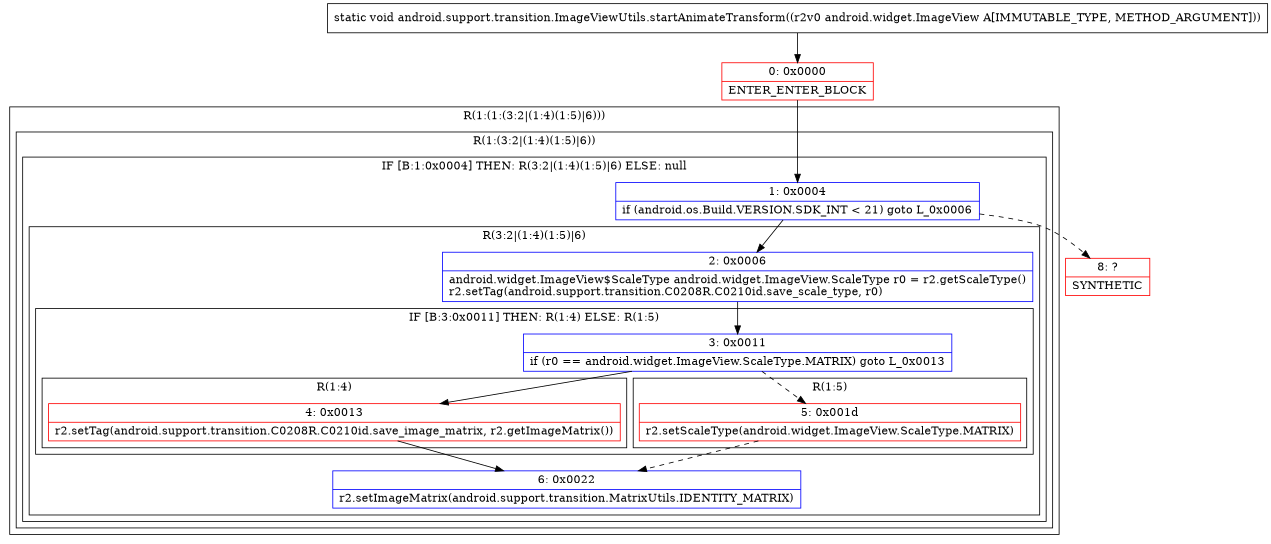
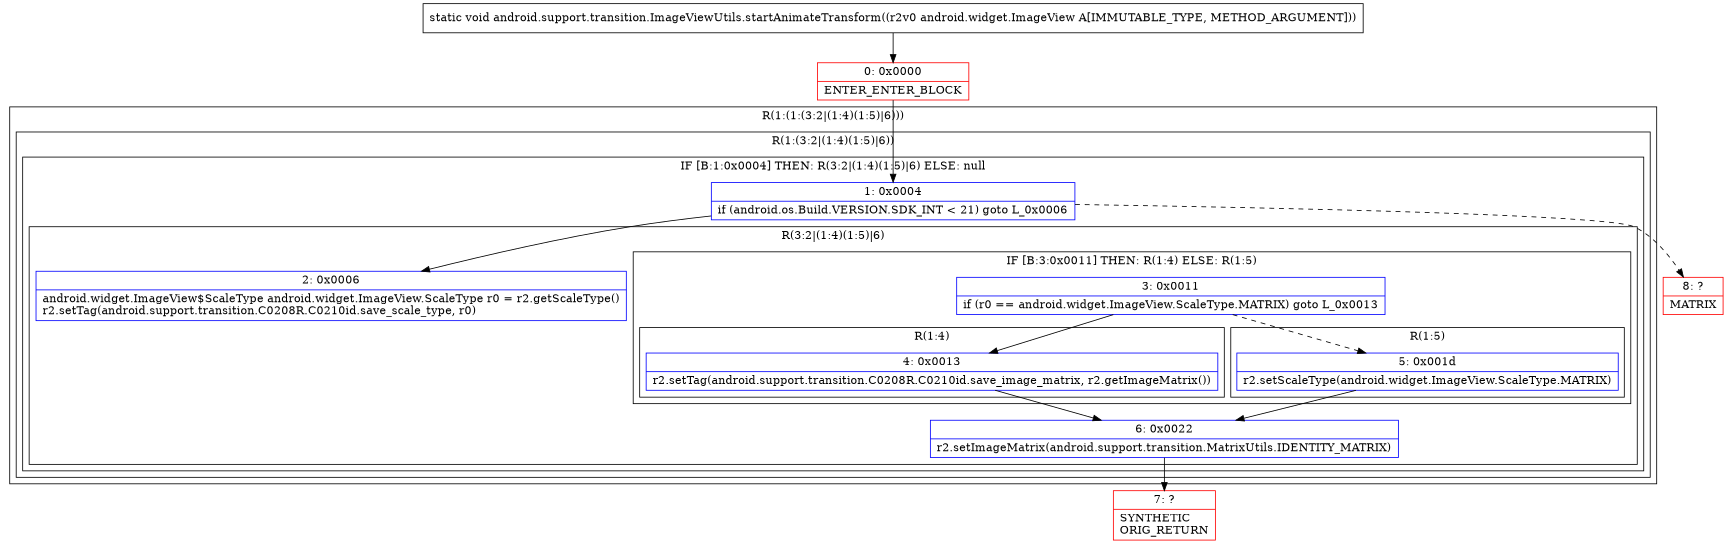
node "8: ?": text "SYNTHETIC" -> "MATRIX"
edge "2: 0x0006" -> "3: 0x0011": removed
node "4: 0x0013": color red -> blue
node "5: 0x001d": color red -> blue
edge "5: 0x001d" -> "6: 0x0022": style dashed -> solid
node "7: ?": added
